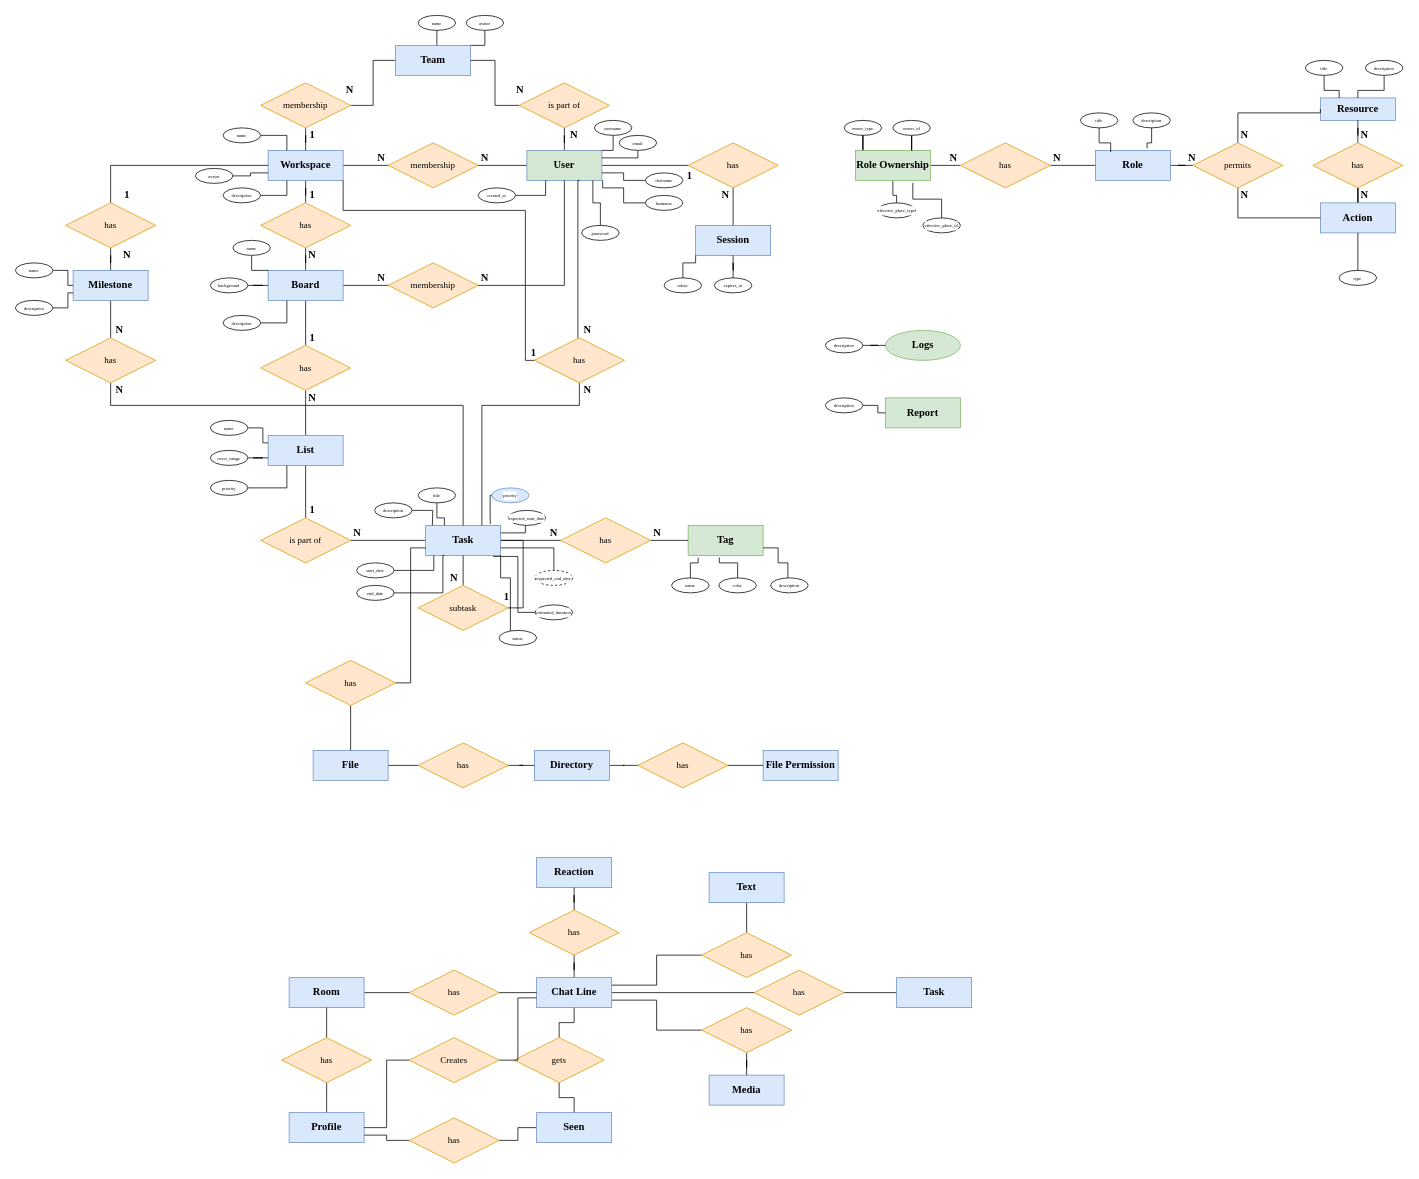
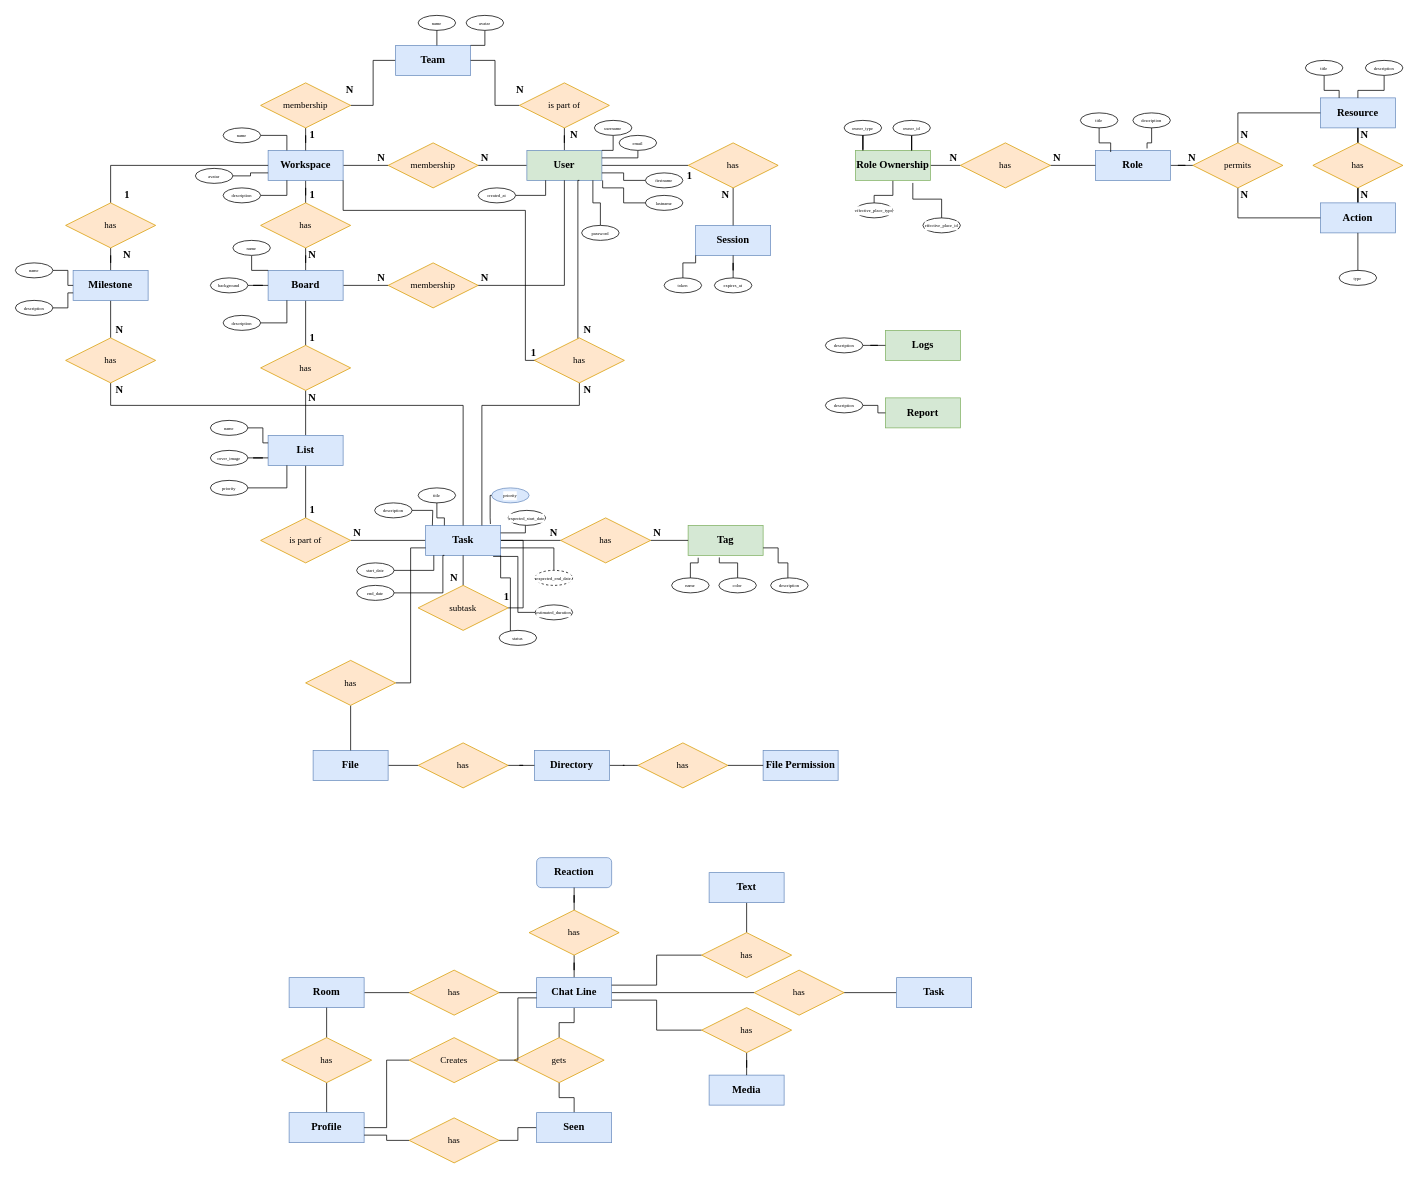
node "Resource": size 75x23 -> 75x30
node "effective_place_type": moved (897, 210) -> (874, 210)
node "Logs": shape ellipse -> rectangle
node "Reaction": shape rectangle -> rounded rectangle
